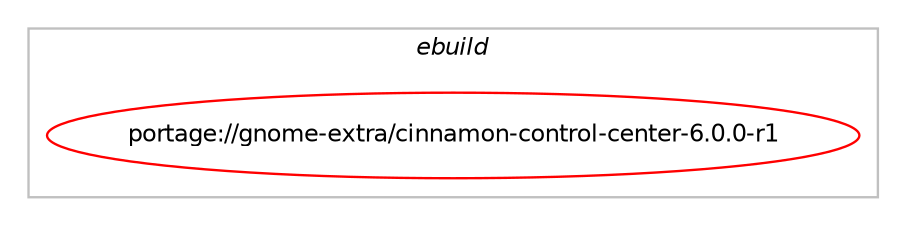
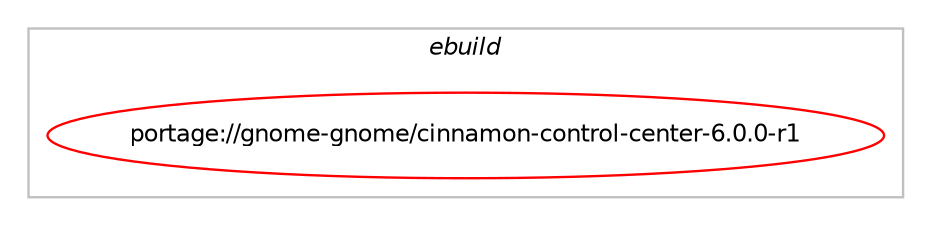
node "portage://gnome-extra/cinnamon-control-center-6.0.0-r1": label "portage://gnome-extra/cinnamon-control-center-6.0.0-r1" -> "portage://gnome-gnome/cinnamon-control-center-6.0.0-r1"
